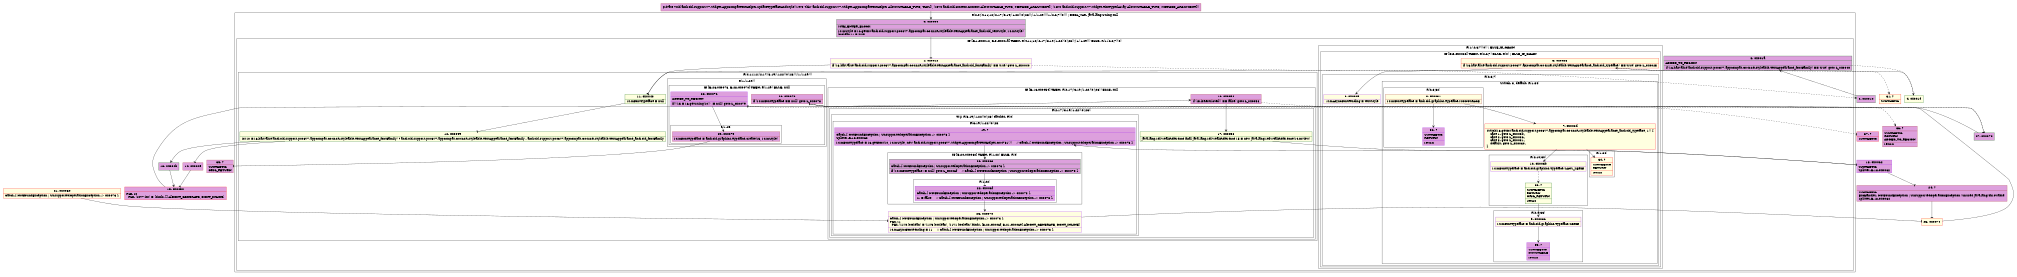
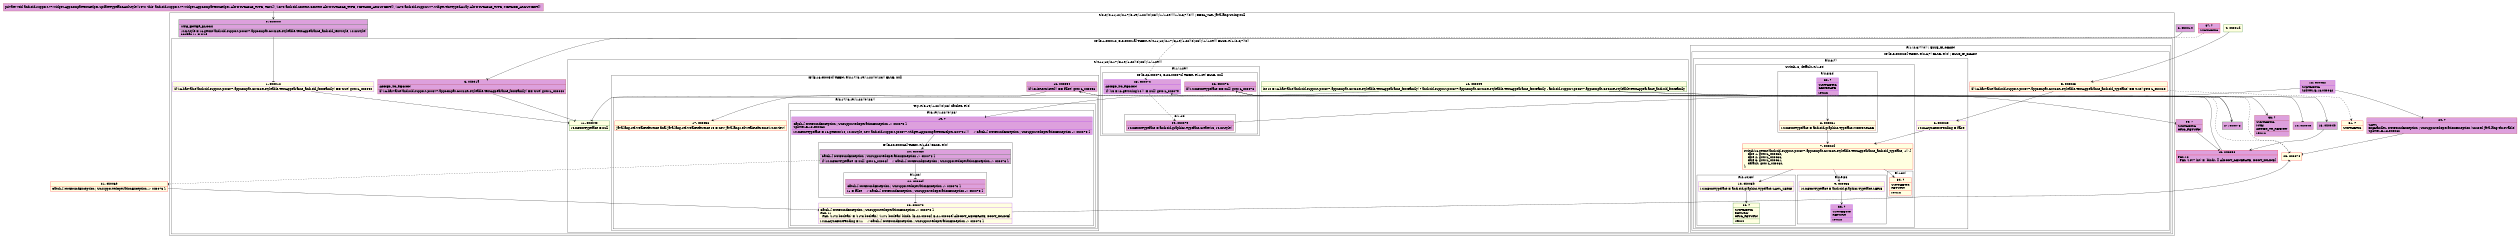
node "3: 0x001a": color darkgreen -> brown
edge "3: 0x001a" -> "4: 0x001d": removed
edge "1: 0x0012" -> "2: 0x0014": removed
edge "2: 0x0014" -> "3: 0x001a": arrowhead vee -> tee
node "6: 0x0025": text "r4.mAsyncFontPending = textStyle" -> "r4.mAsyncFontPending = false"
edge "28: 0x007c" -> "37: ?": reversed
edge "26: 0x0076" -> "36: ?": style dashed -> solid
edge "26: 0x0076" -> "27: 0x0078": arrowhead tee -> vee
edge "25: 0x0074" -> "26: 0x0076": style solid -> dashed
edge "16: 0x0054" -> "27: 0x0078": now "16: 0x0054" -> "25: 0x0074"
edge "8: 0x0031" -> "32: ?": reversed
edge "11: 0x0040" -> "12: 0x0049": reversed
edge "28: 0x007c" -> "29: 0x007e": style solid -> dashed
node "36: ?": text "RETURN" -> "MTH"
node "17: 0x0056": color darkgreen -> red
edge "6: 0x0025" -> "7: 0x002d": added
node "32: ?": text "RETURN" -> "GENERATE"
edge "18: 0x0062" -> "19: ?": arrowhead vee -> tee
edge "17: 0x0056" -> "18: 0x0062": removed
edge "20: 0x006c" -> "21: 0x006e": added
edge "10: 0x003b" -> "30: ?": style dashed -> solid
edge "14: 0x004e" -> "15: 0x0050": now "35: ?" -> "15: 0x0050"
node "22: 0x006f": color purple -> brown
node "24: ?": text "SYNTHETIC" -> "SANS"
edge "22: 0x006f" -> "23: 0x0070": arrowhead vee -> tee
edge "30: ?" -> "9: 0x0036": now "7: 0x002d" -> "9: 0x0036"
node "33: ?": text "IMMUTABLE" -> "RETURN"
